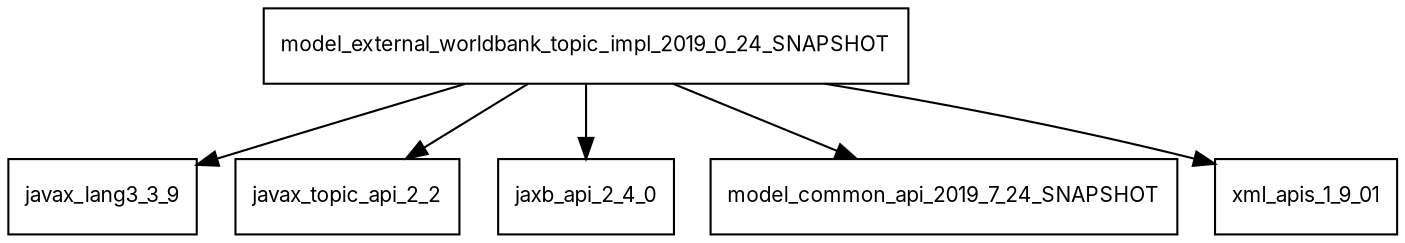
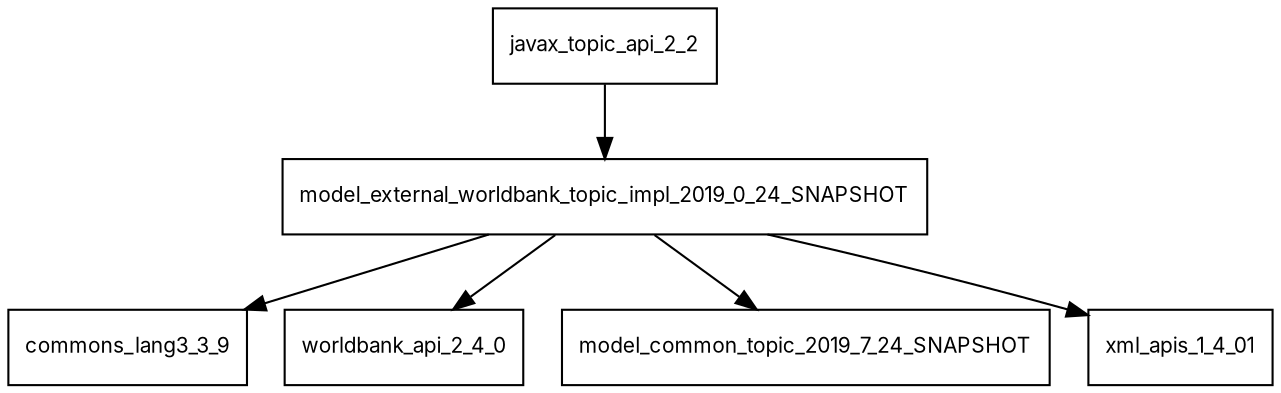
edge "model_external_worldbank_topic_impl_2019_0_24_SNAPSHOT" -> "javax_topic_api_2_2": reversed
node "javax_lang3_3_9": label "javax_lang3_3_9" -> "commons_lang3_3_9"
node "jaxb_api_2_4_0": label "jaxb_api_2_4_0" -> "worldbank_api_2_4_0"
node "model_common_api_2019_7_24_SNAPSHOT": label "model_common_api_2019_7_24_SNAPSHOT" -> "model_common_topic_2019_7_24_SNAPSHOT"
node "xml_apis_1_9_01": label "xml_apis_1_9_01" -> "xml_apis_1_4_01"
